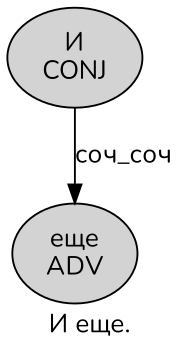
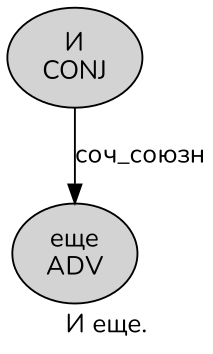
edge "И CONJ" -> "еще ADV": label "соч_соч" -> "соч_союзн"
